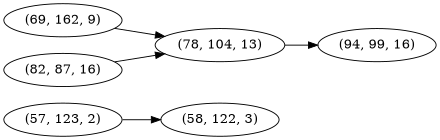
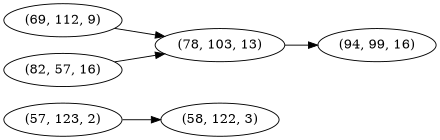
node "(69, 162, 9)": label "(69, 162, 9)" -> "(69, 112, 9)"
node "(78, 104, 13)": label "(78, 104, 13)" -> "(78, 103, 13)"
node "(82, 87, 16)": label "(82, 87, 16)" -> "(82, 57, 16)"
